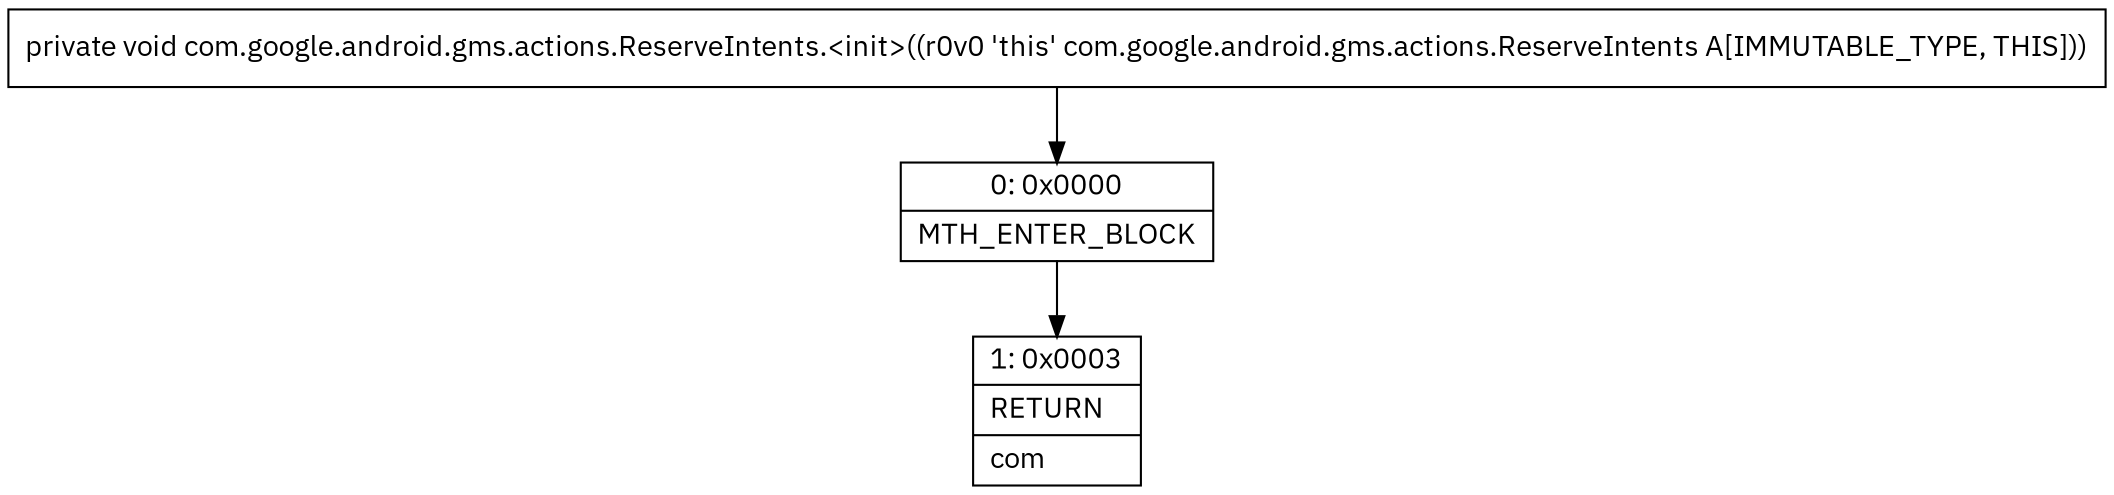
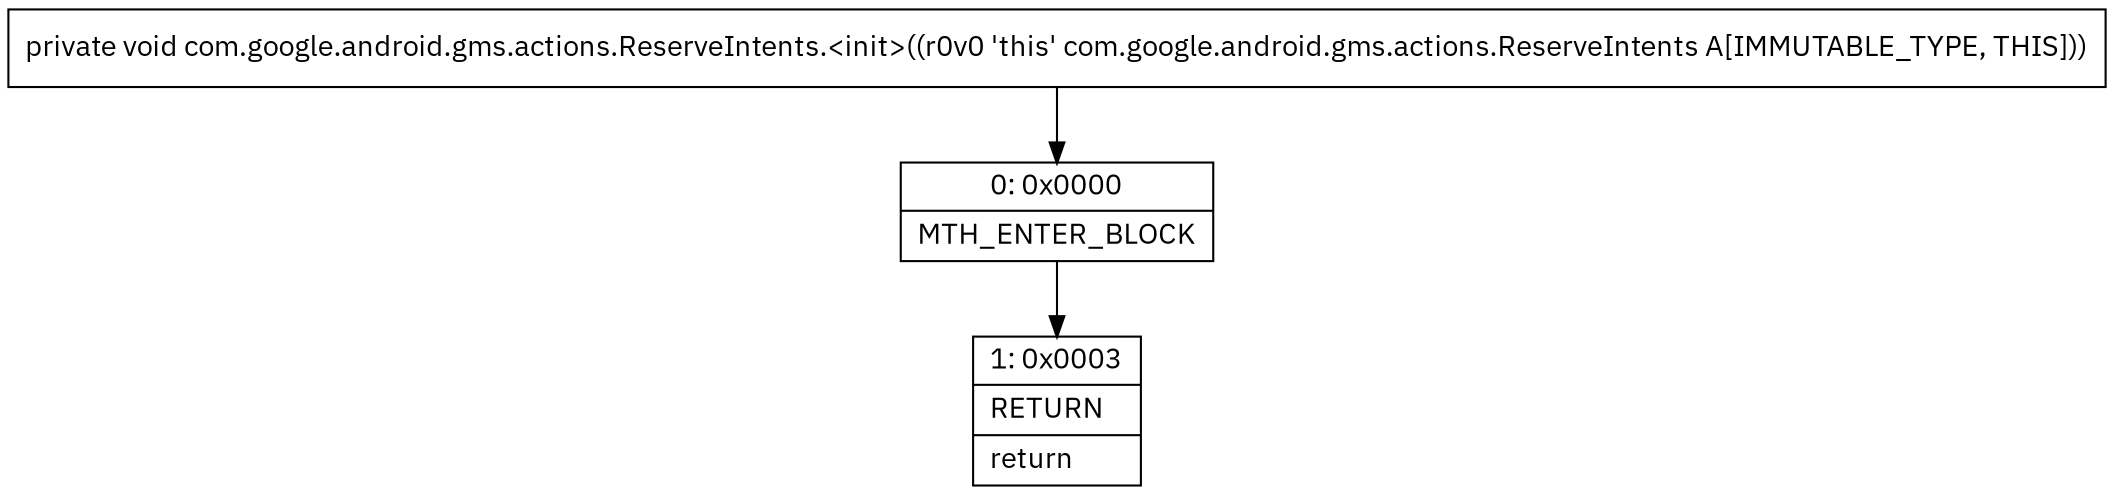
node "1: 0x0003": text "com" -> "return"
